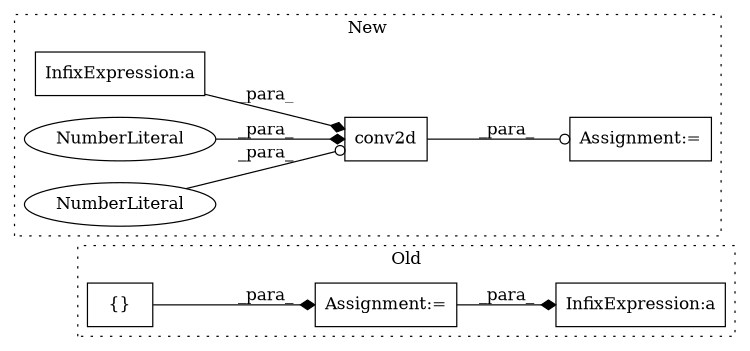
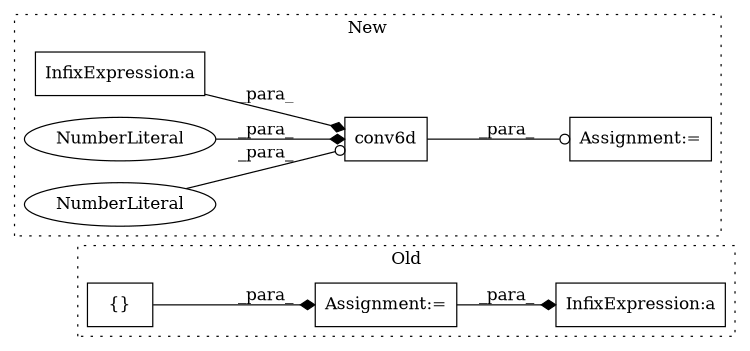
node "conv2d": label "conv2d" -> "conv6d"
